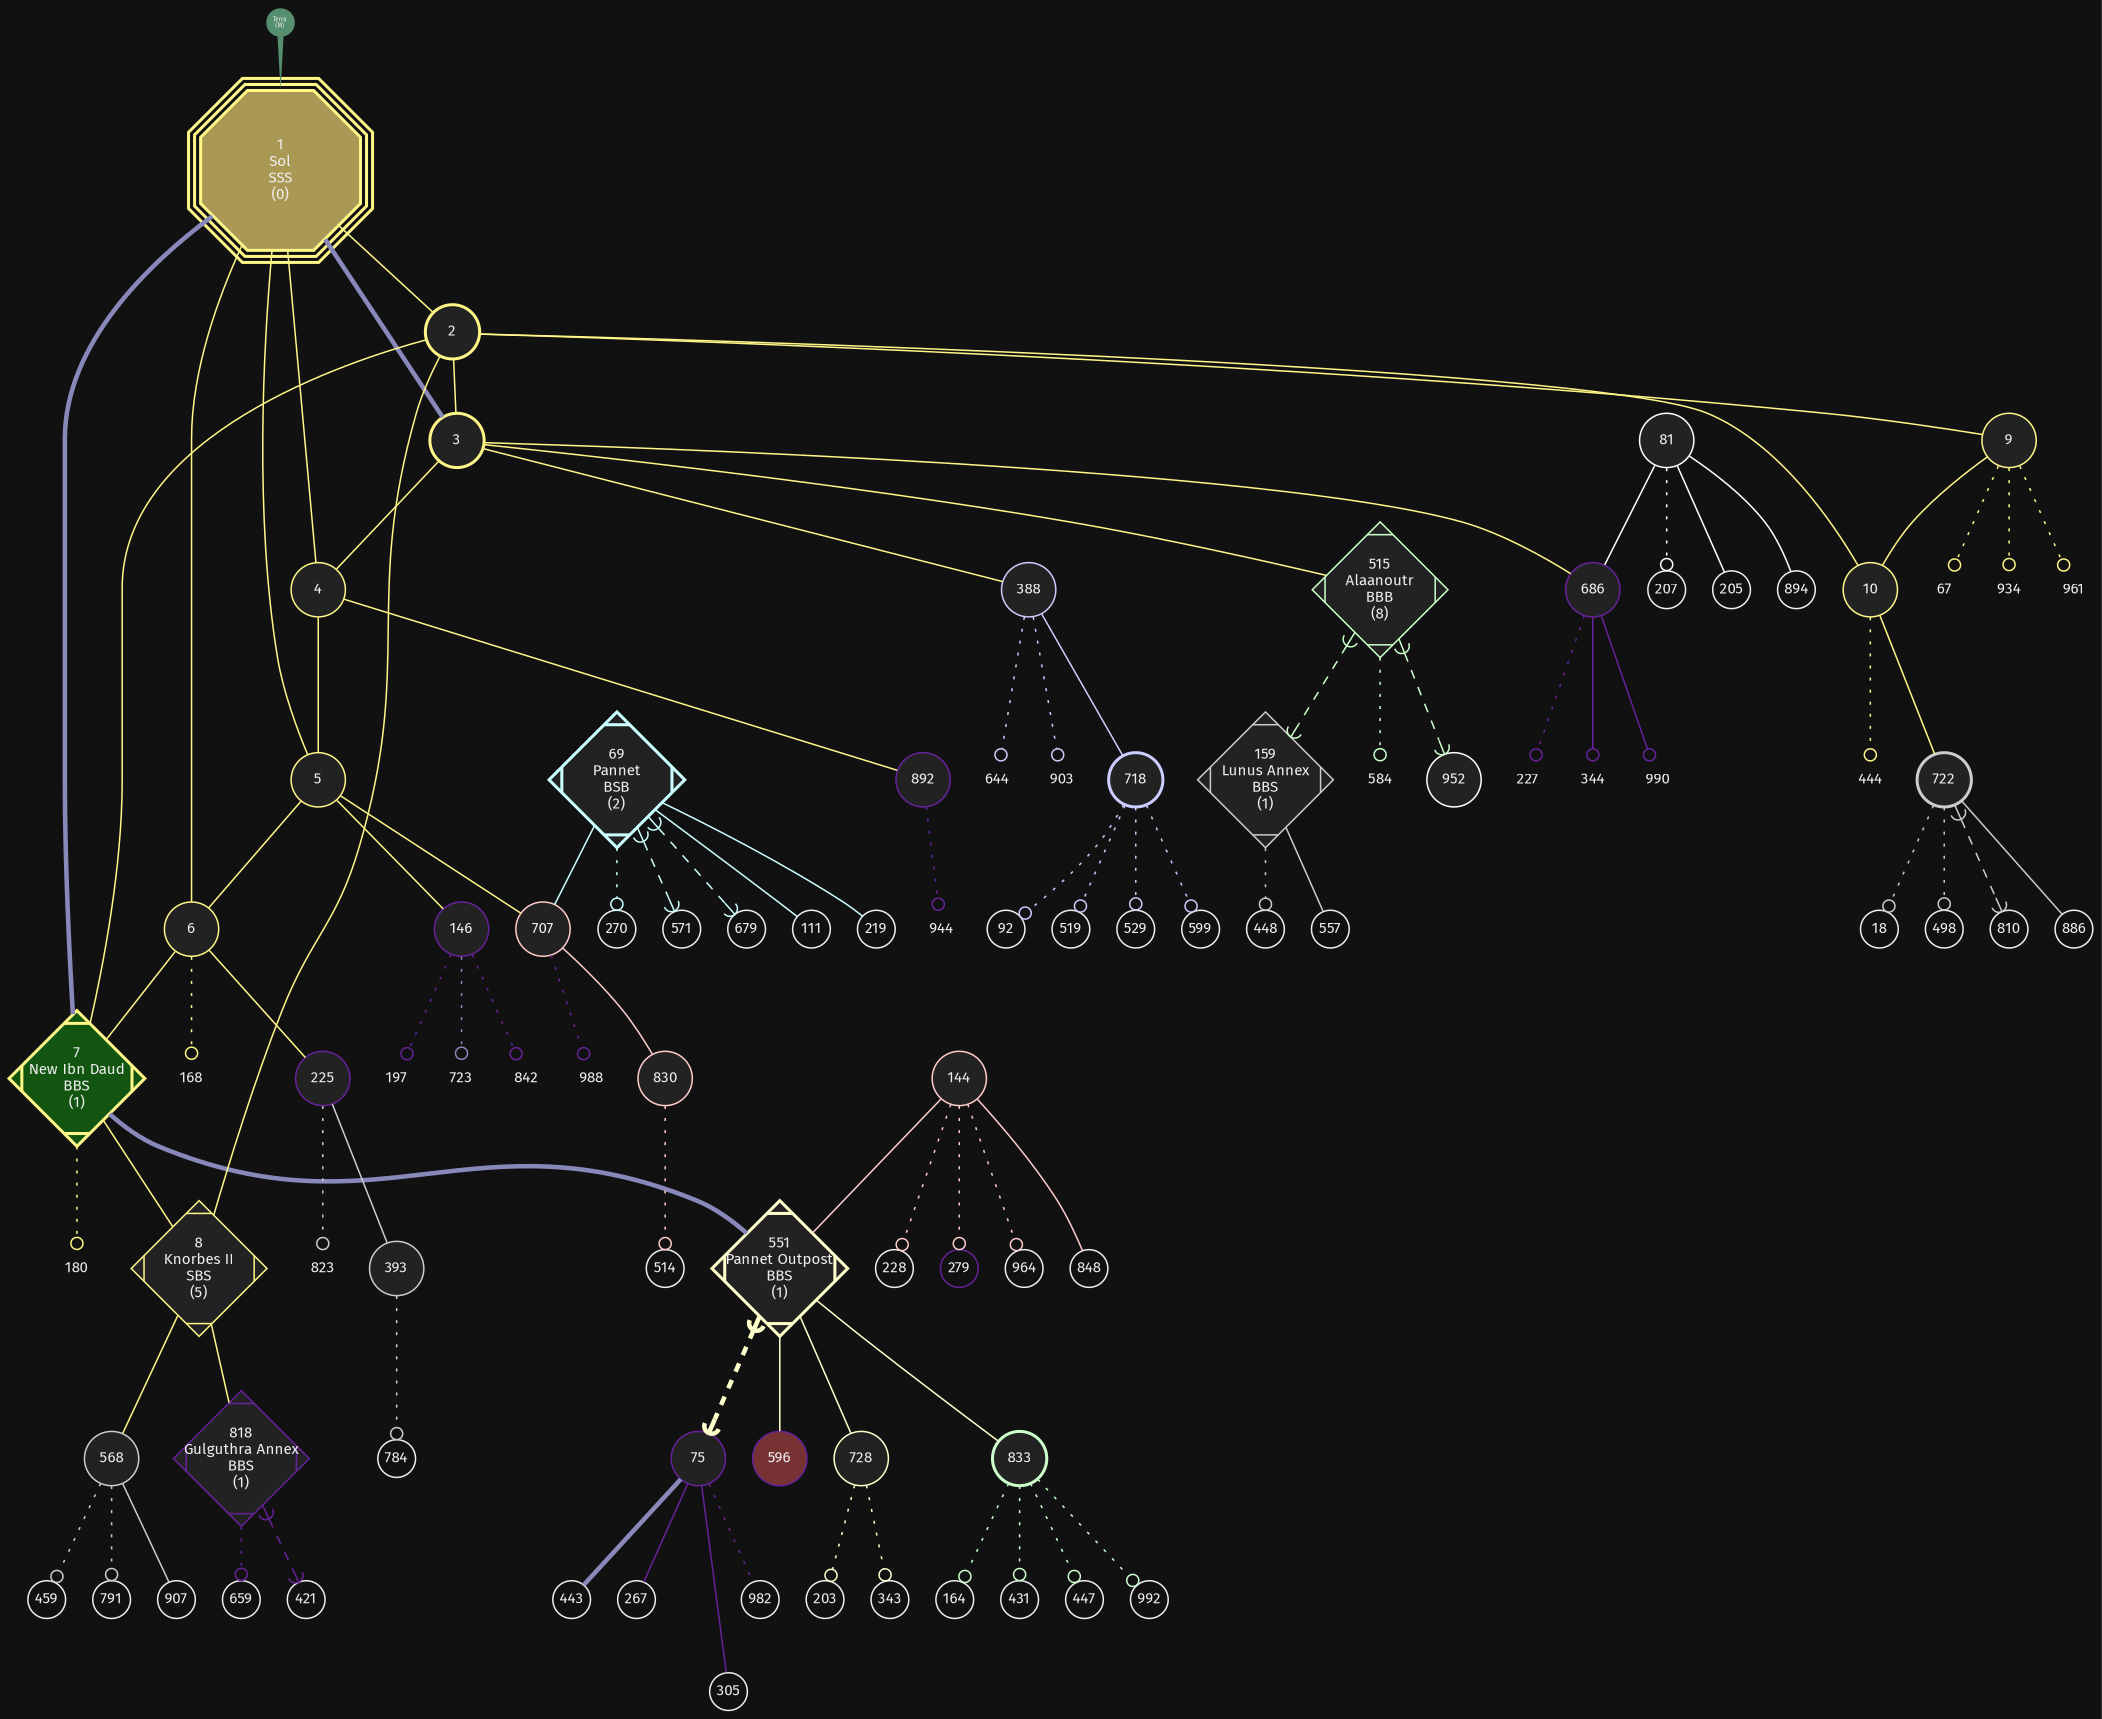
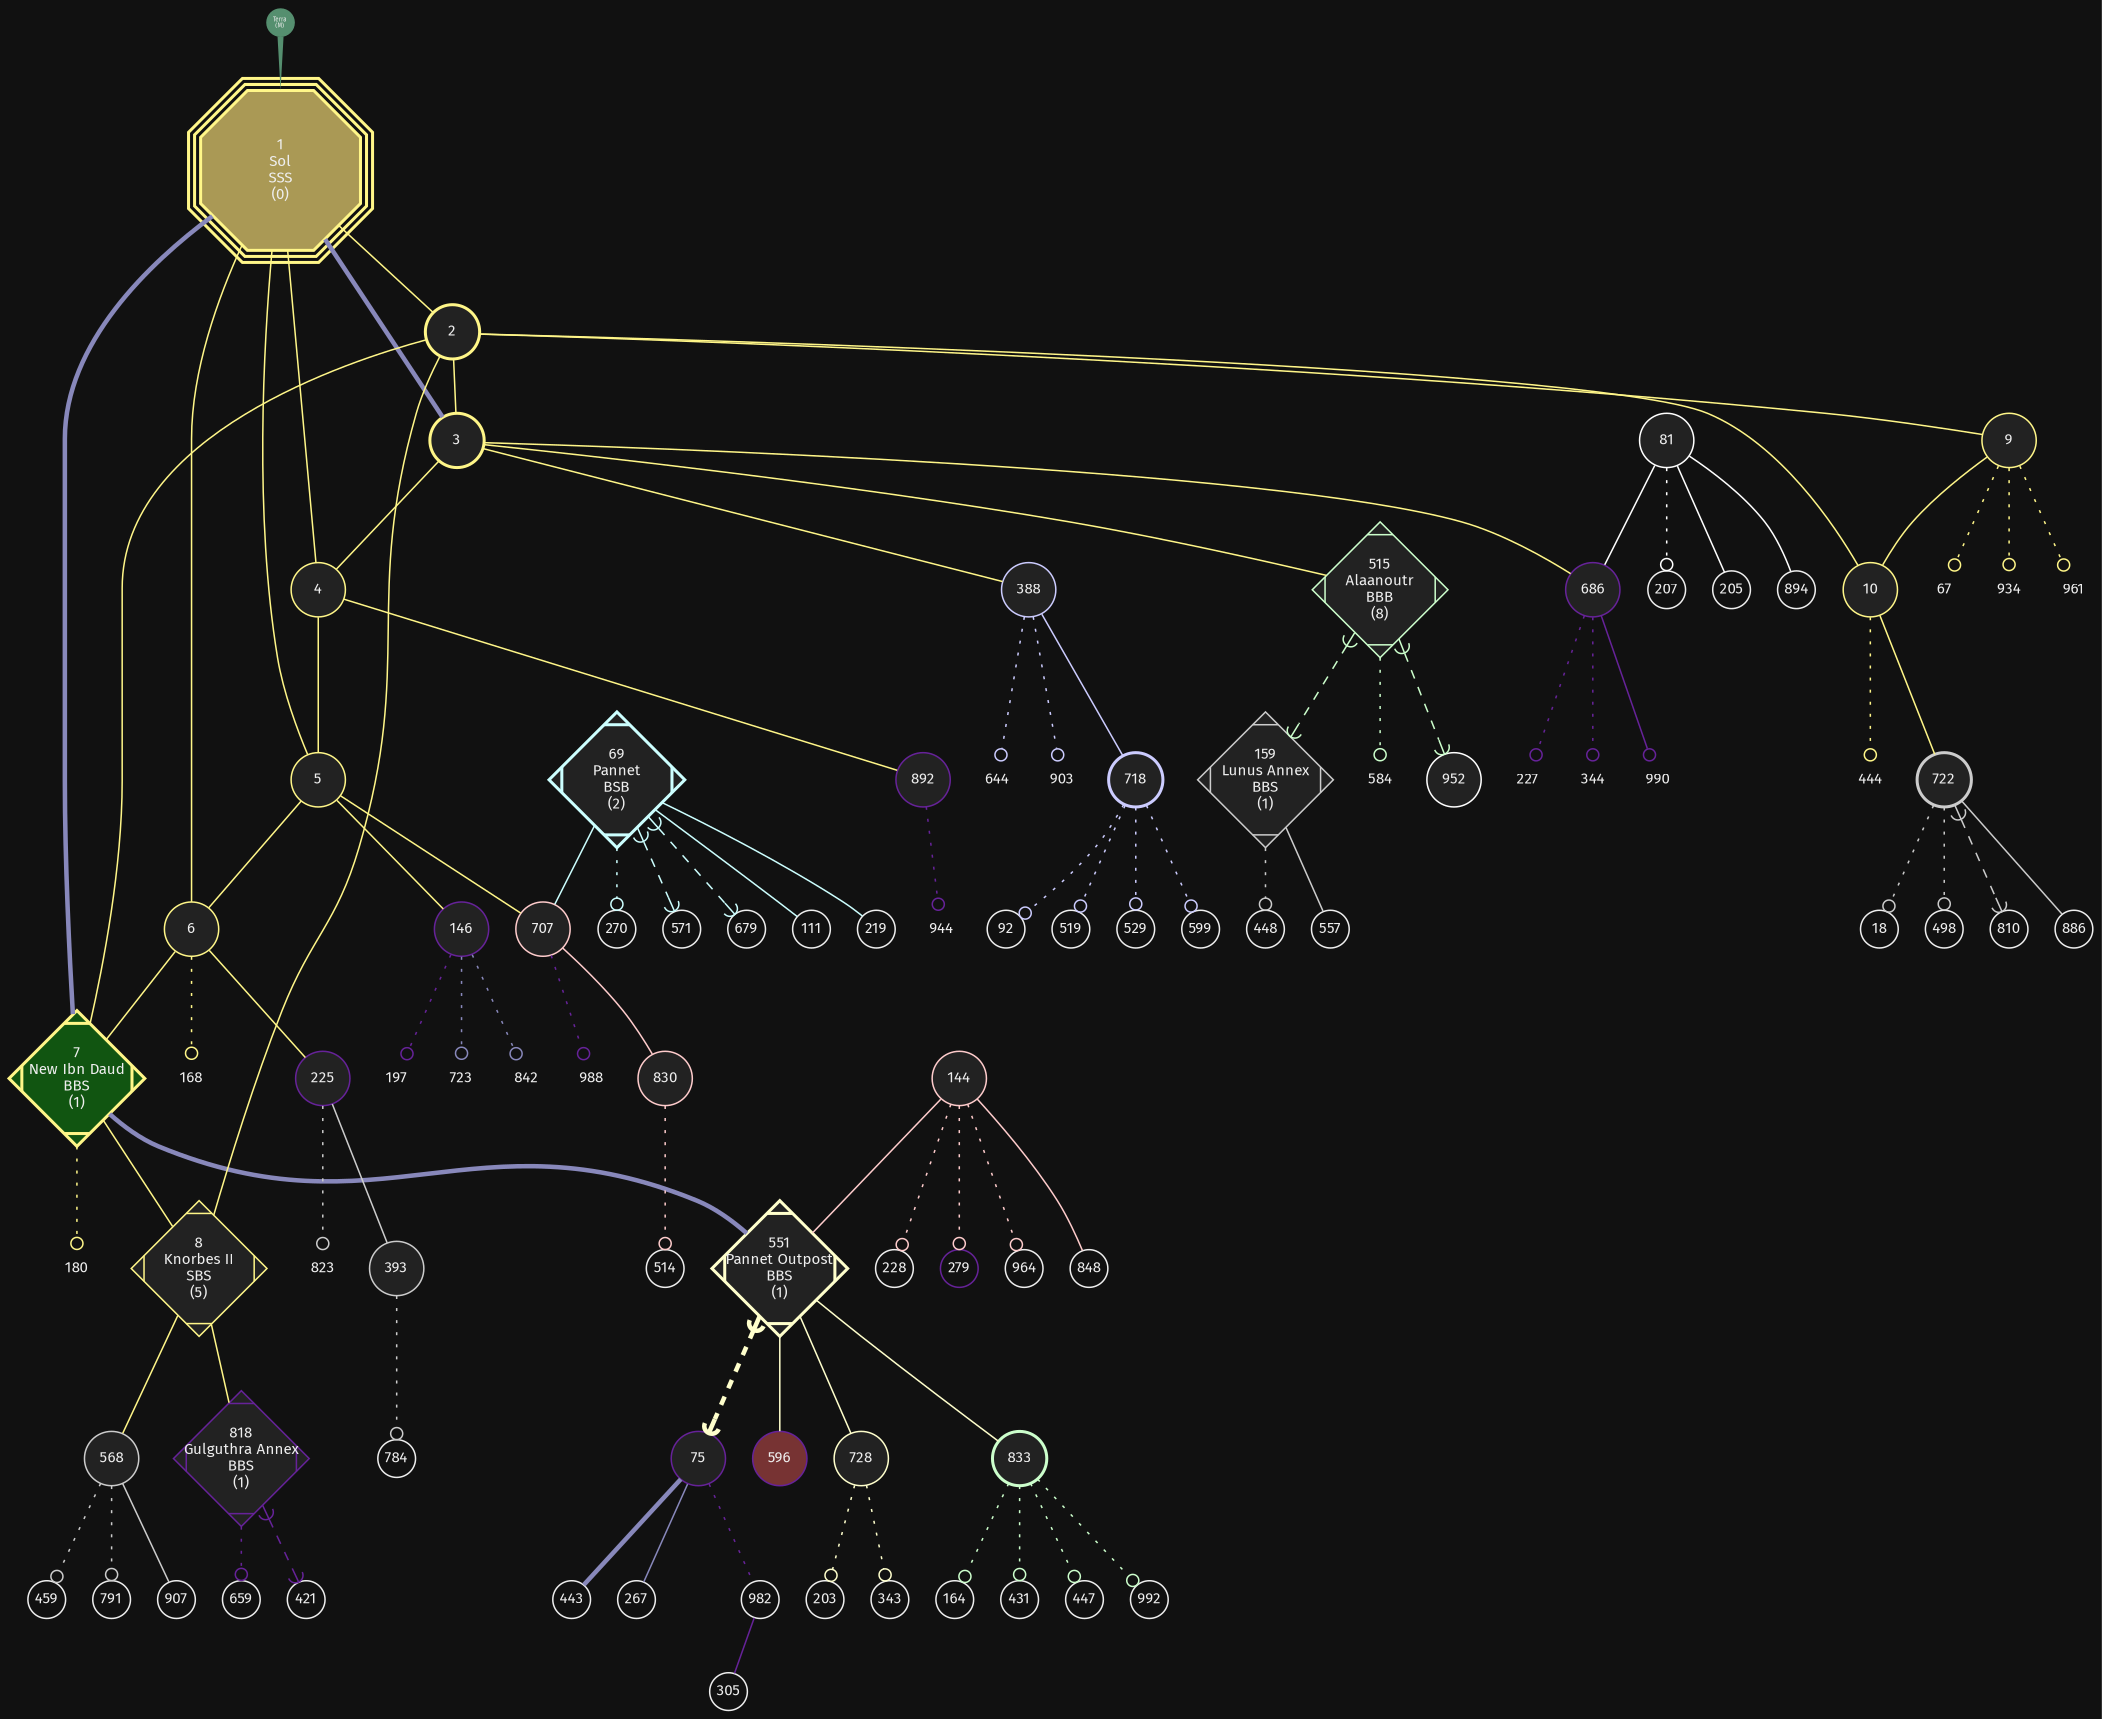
edge "686" -- "344": style solid -> dotted
edge "146" -- "842": color #662299 -> #8888bb
edge "75" -- "267": color #662299 -> #8888bb
edge "75" -- "305": now "982" -- "305"
